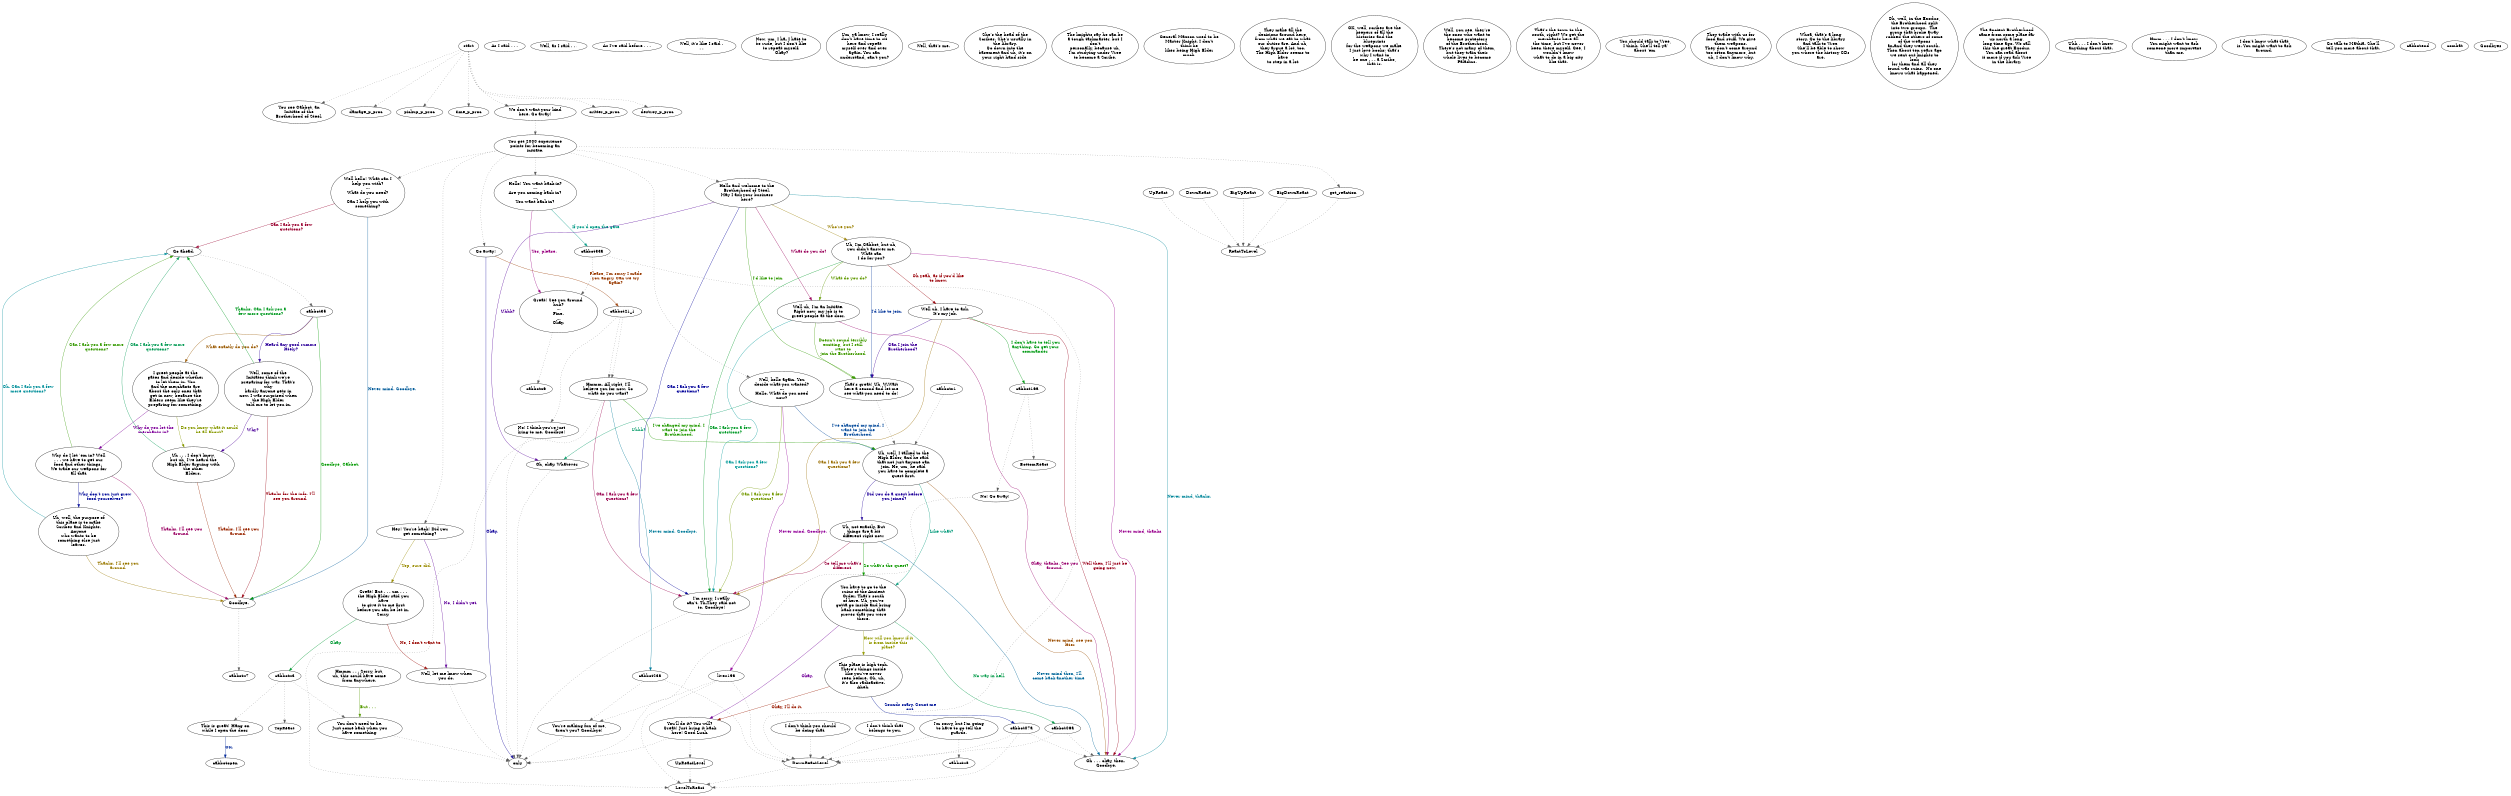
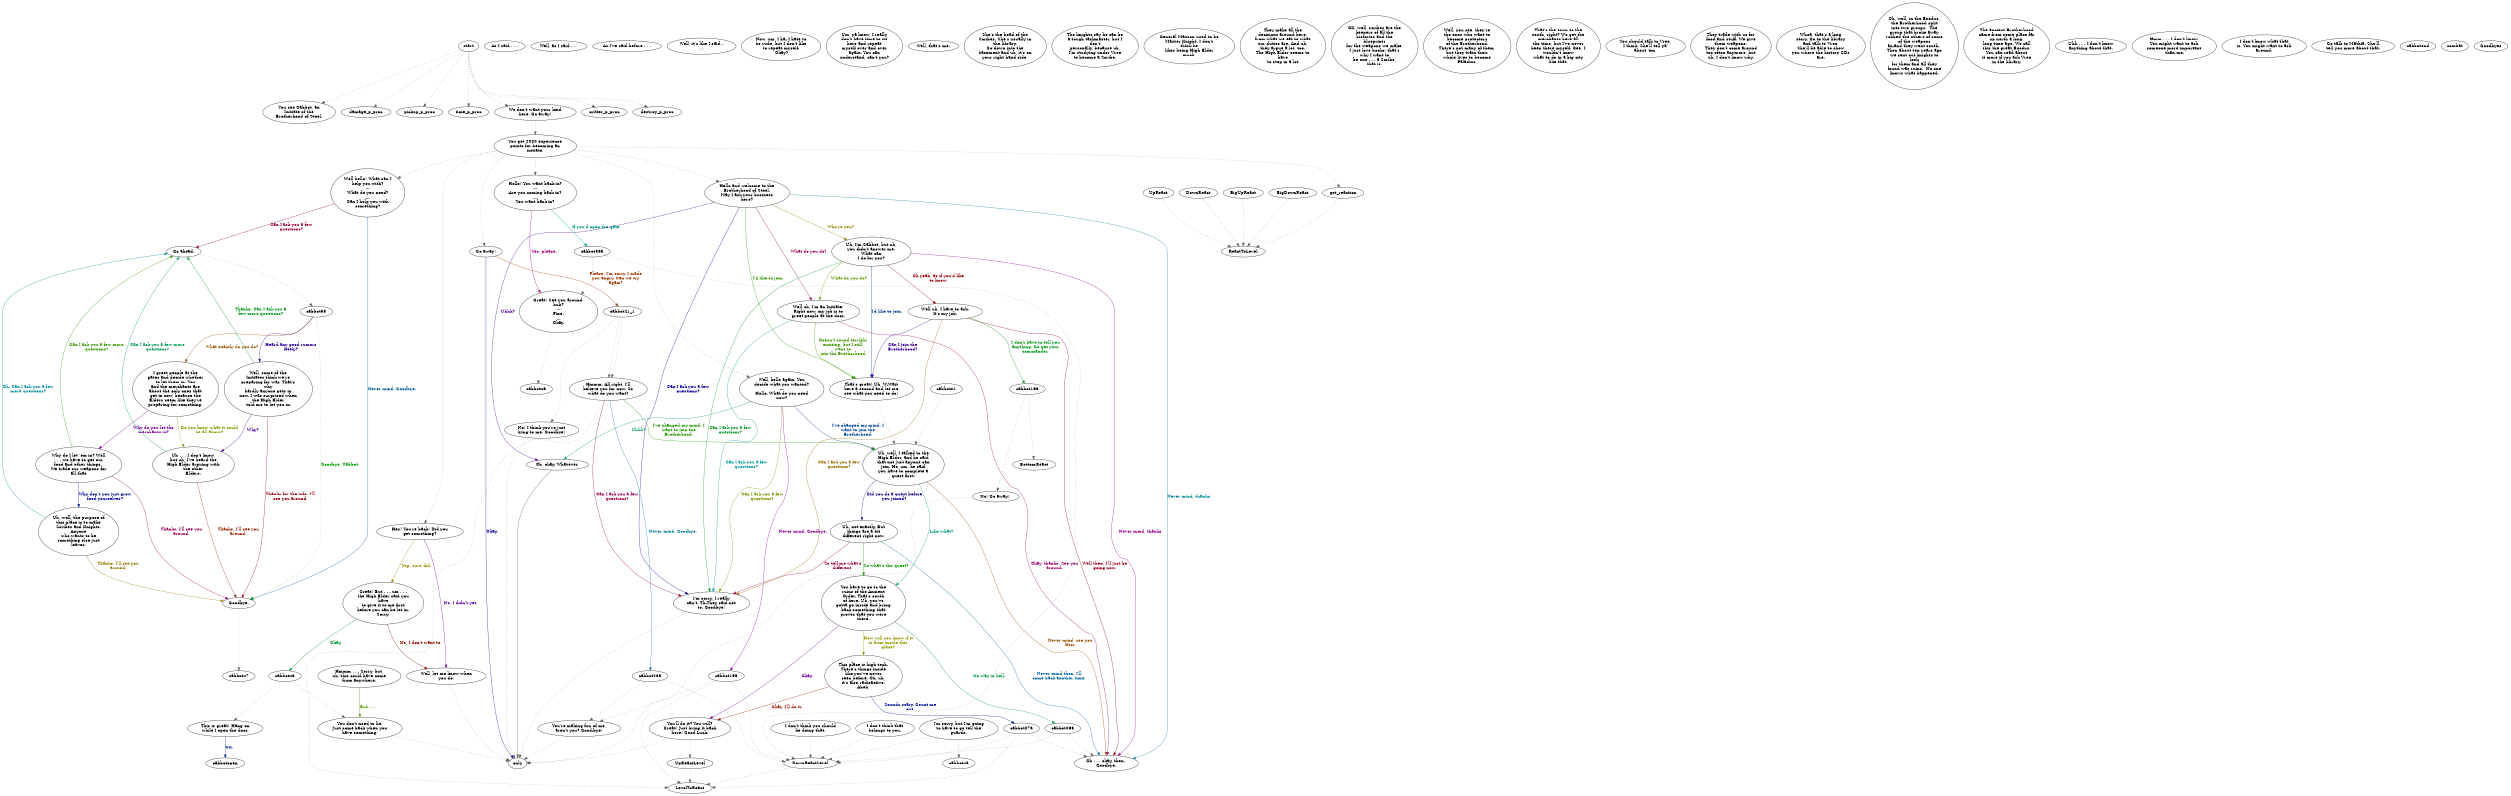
edge "cabbot35" -> "Goodbye.": style solid -> dotted
edge "Oh, okay. Whatever." -> "only": style dotted -> solid
node "lives19a": label "lives19a" -> "cabbot19a"
node "TopReact": removed
